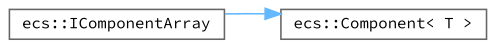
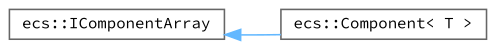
edge "ecs::IComponentArray" -> "ecs::Component< T >": reversed
